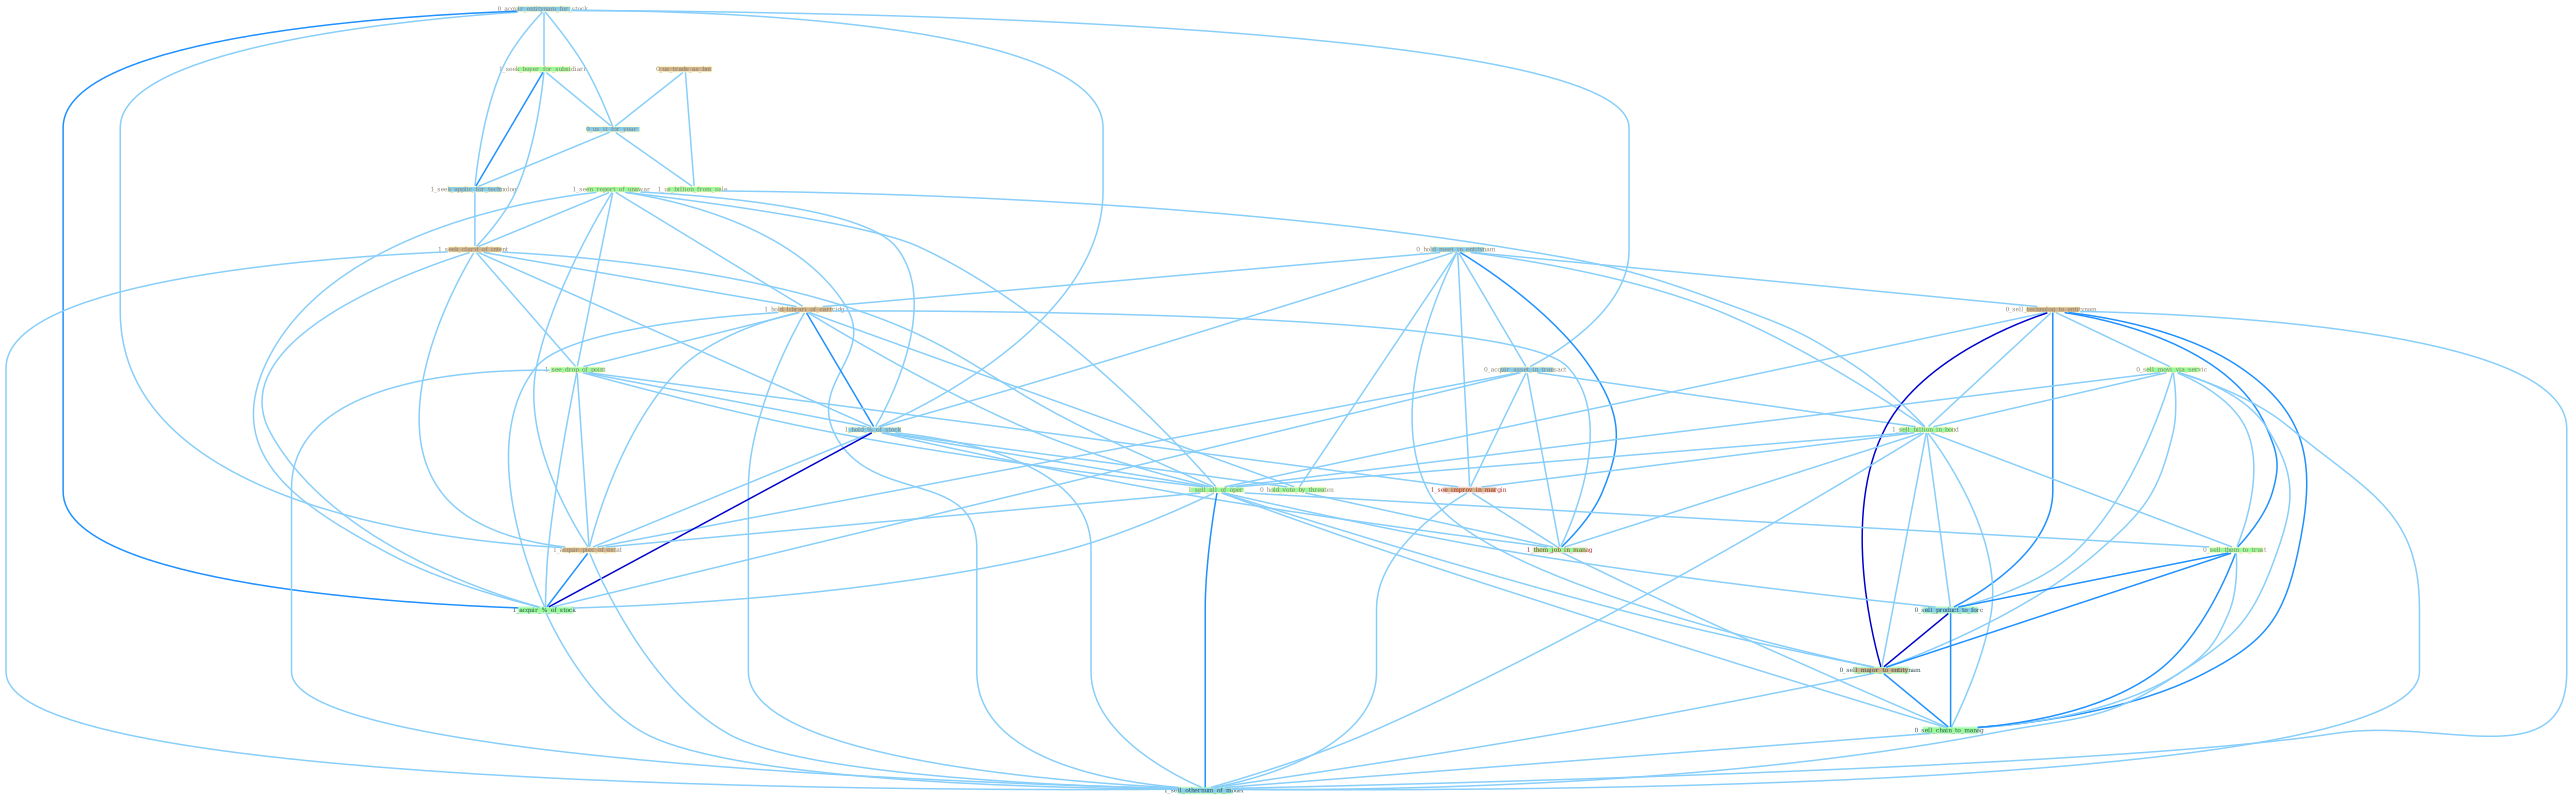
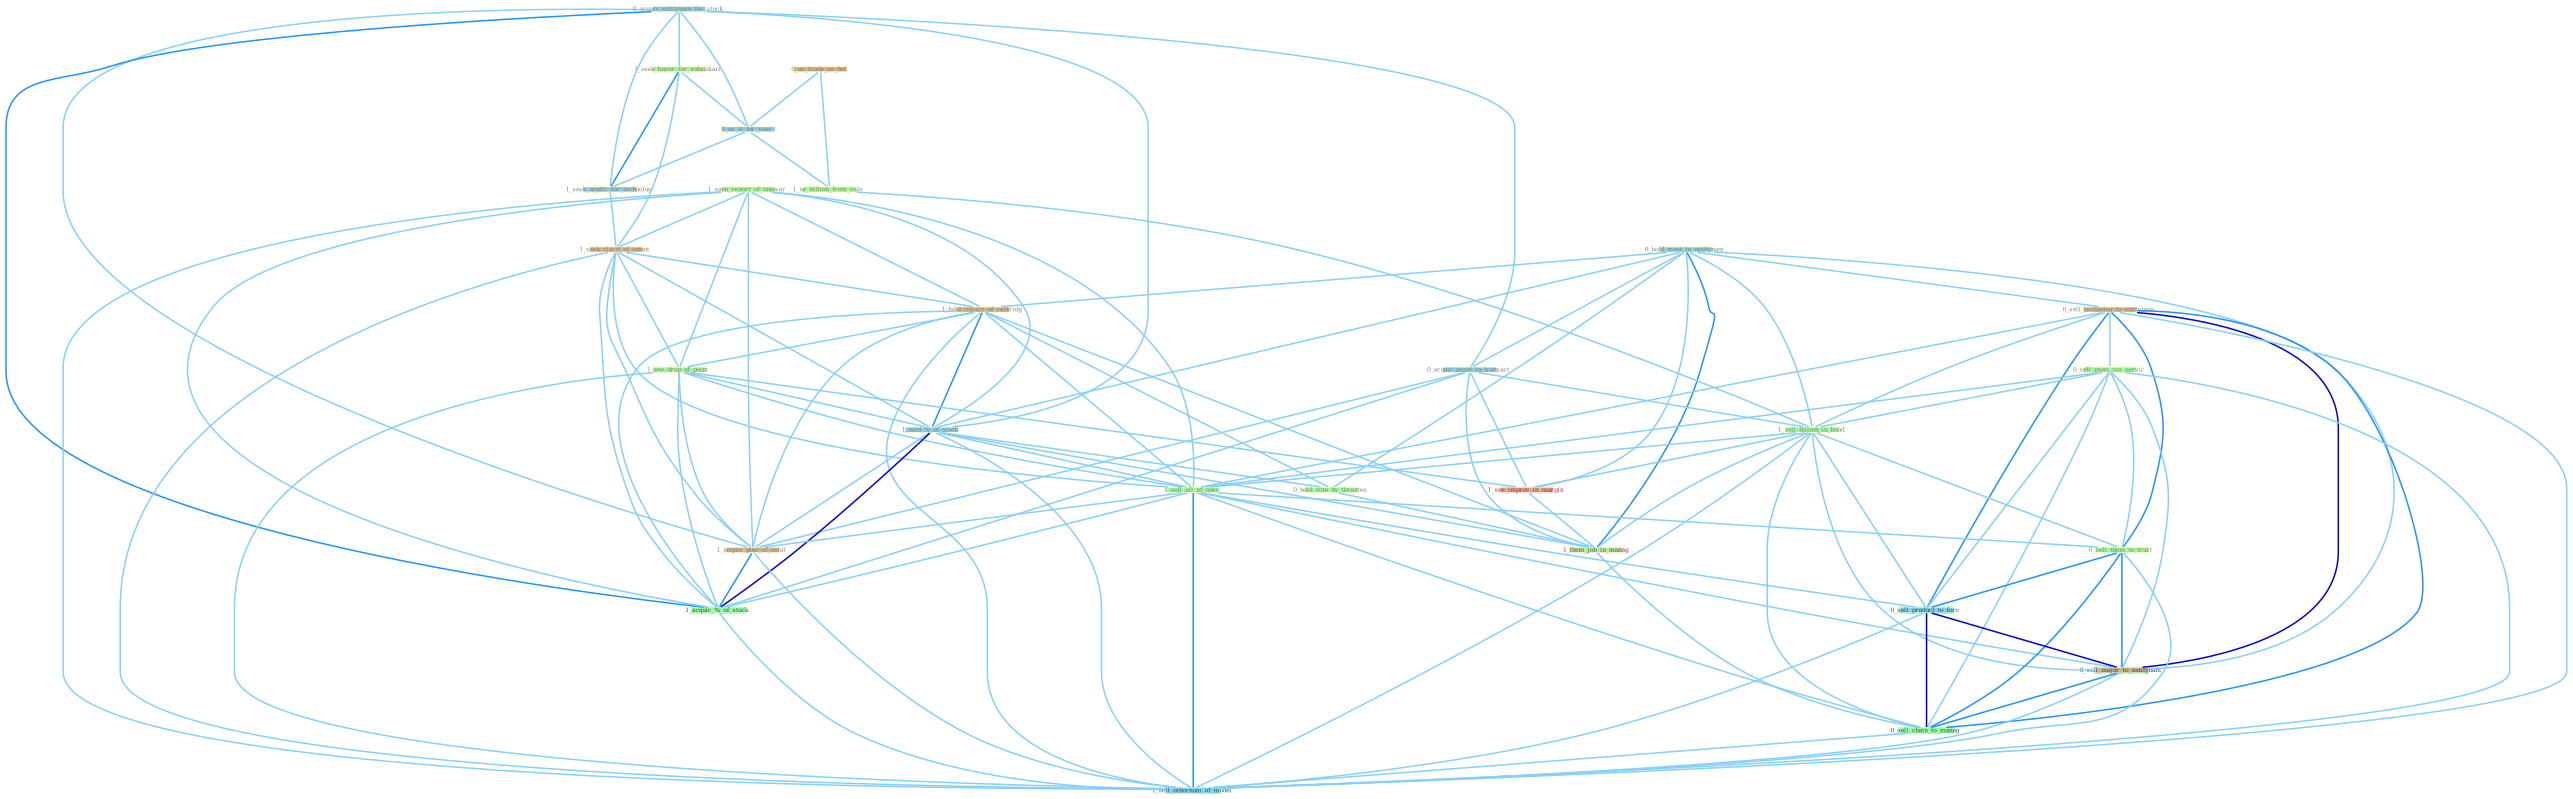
edge "0_sell_product_to_forc" -- "0_sell_chain_to_manag": color #1e90ff -> #0000cd
edge "1_see_improv_in_margin" -- "1_sell_othernum_of_model": now "0_sell_product_to_forc" -- "1_sell_othernum_of_model"
